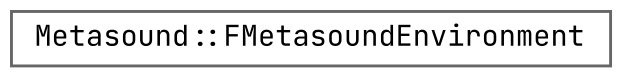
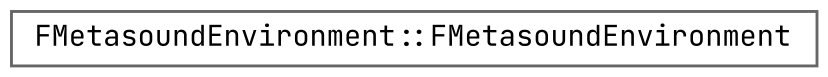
node "Metasound::FMetasoundEnvironment": label "Metasound::FMetasoundEnvironment" -> "FMetasoundEnvironment::FMetasoundEnvironment"
